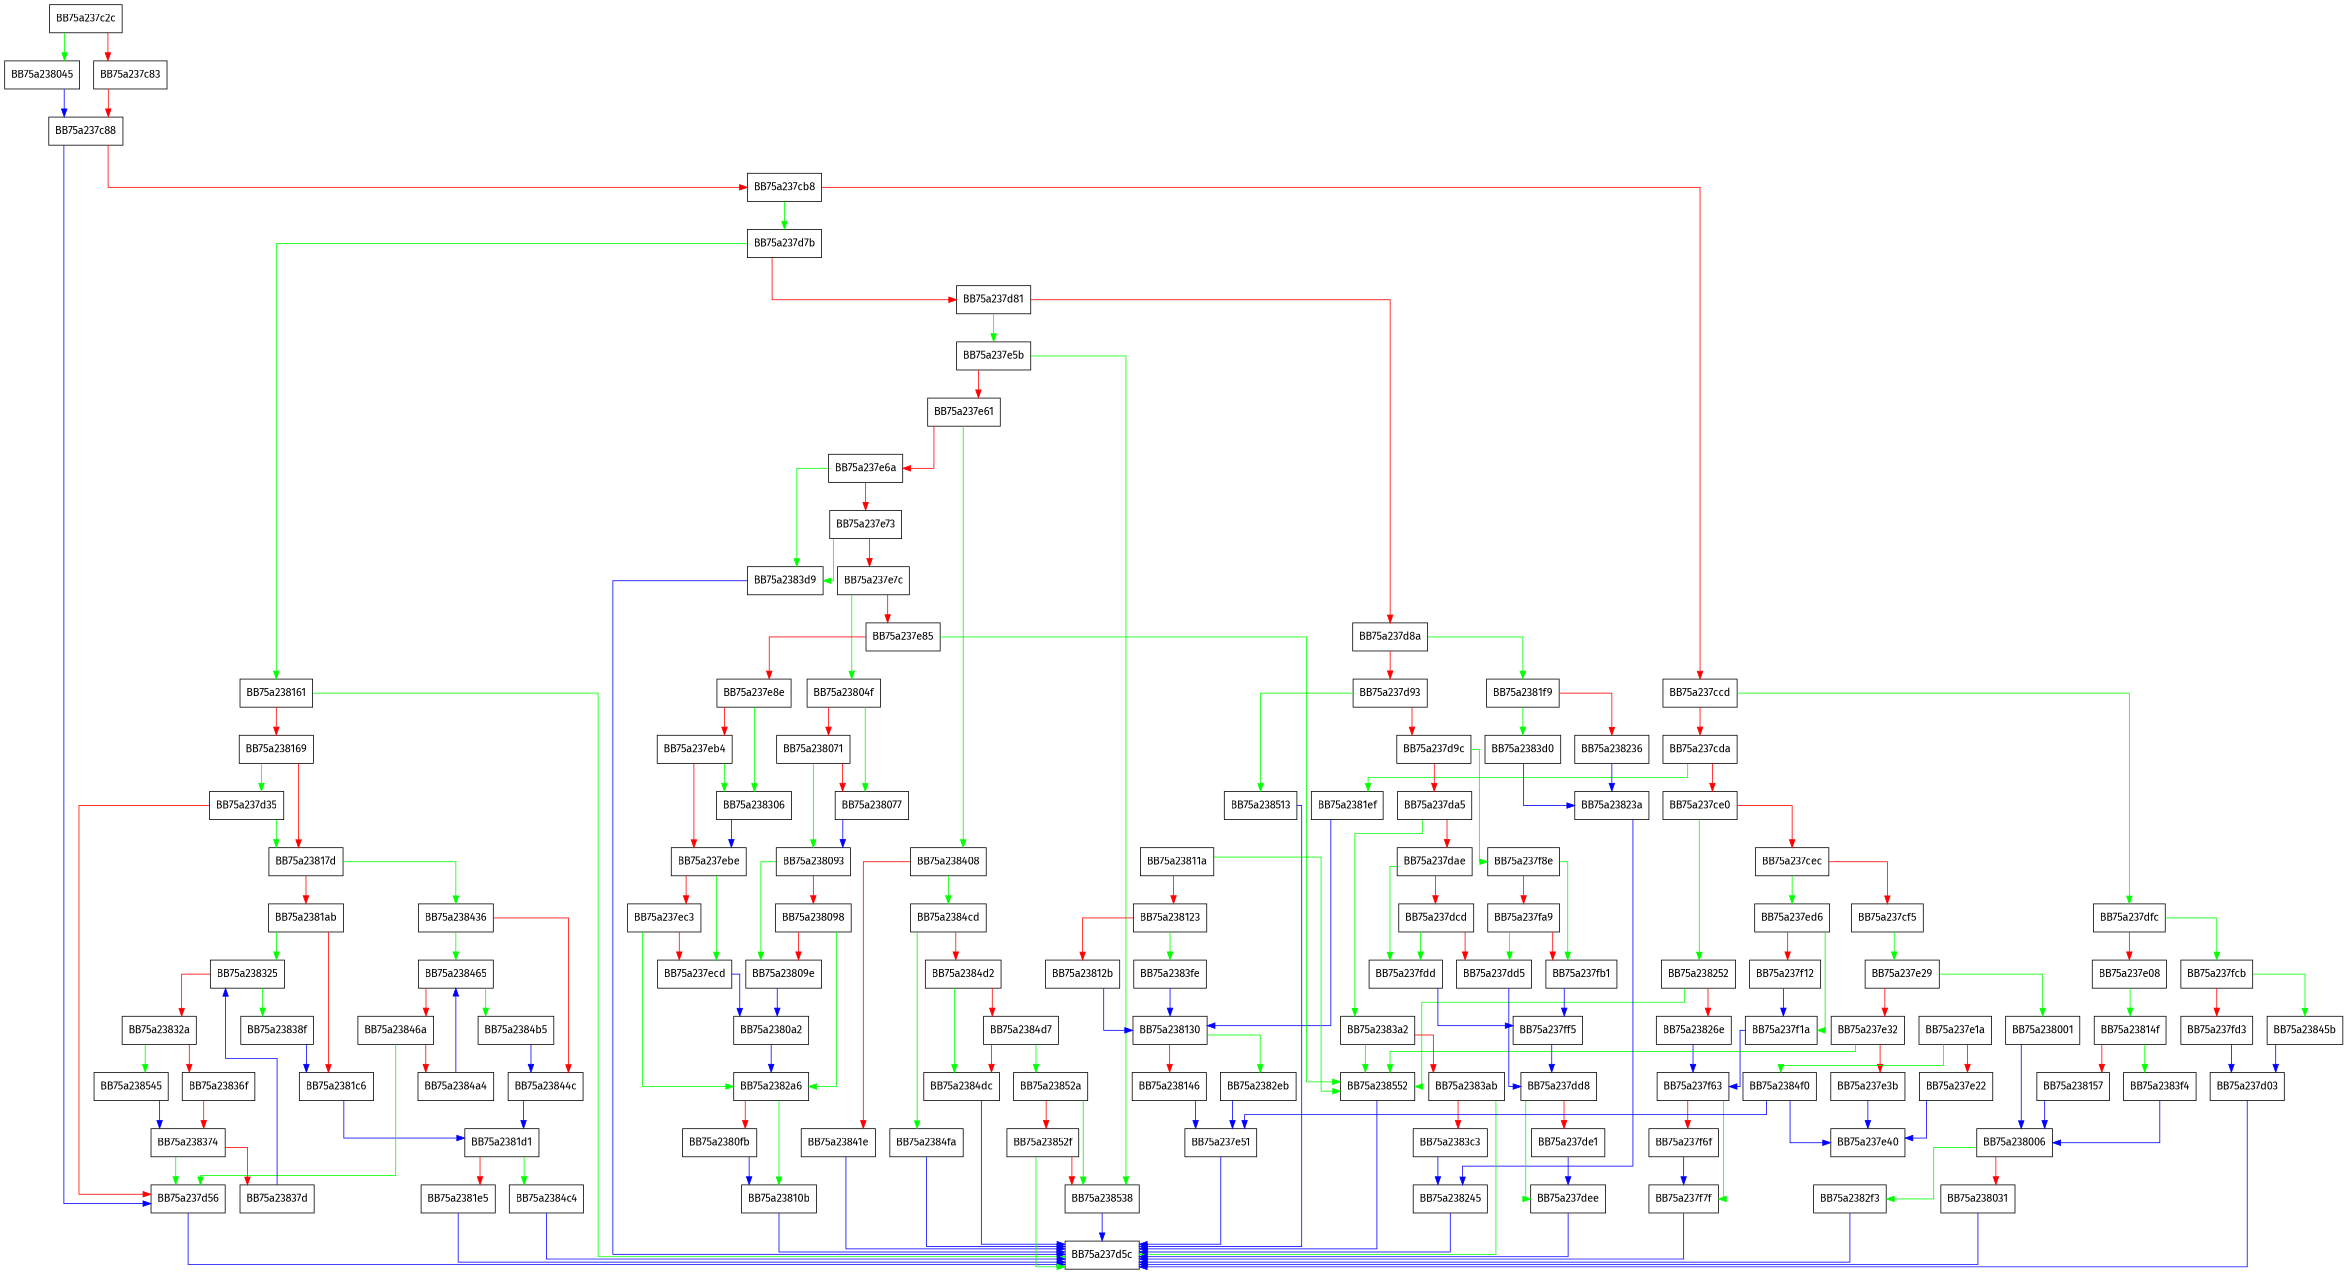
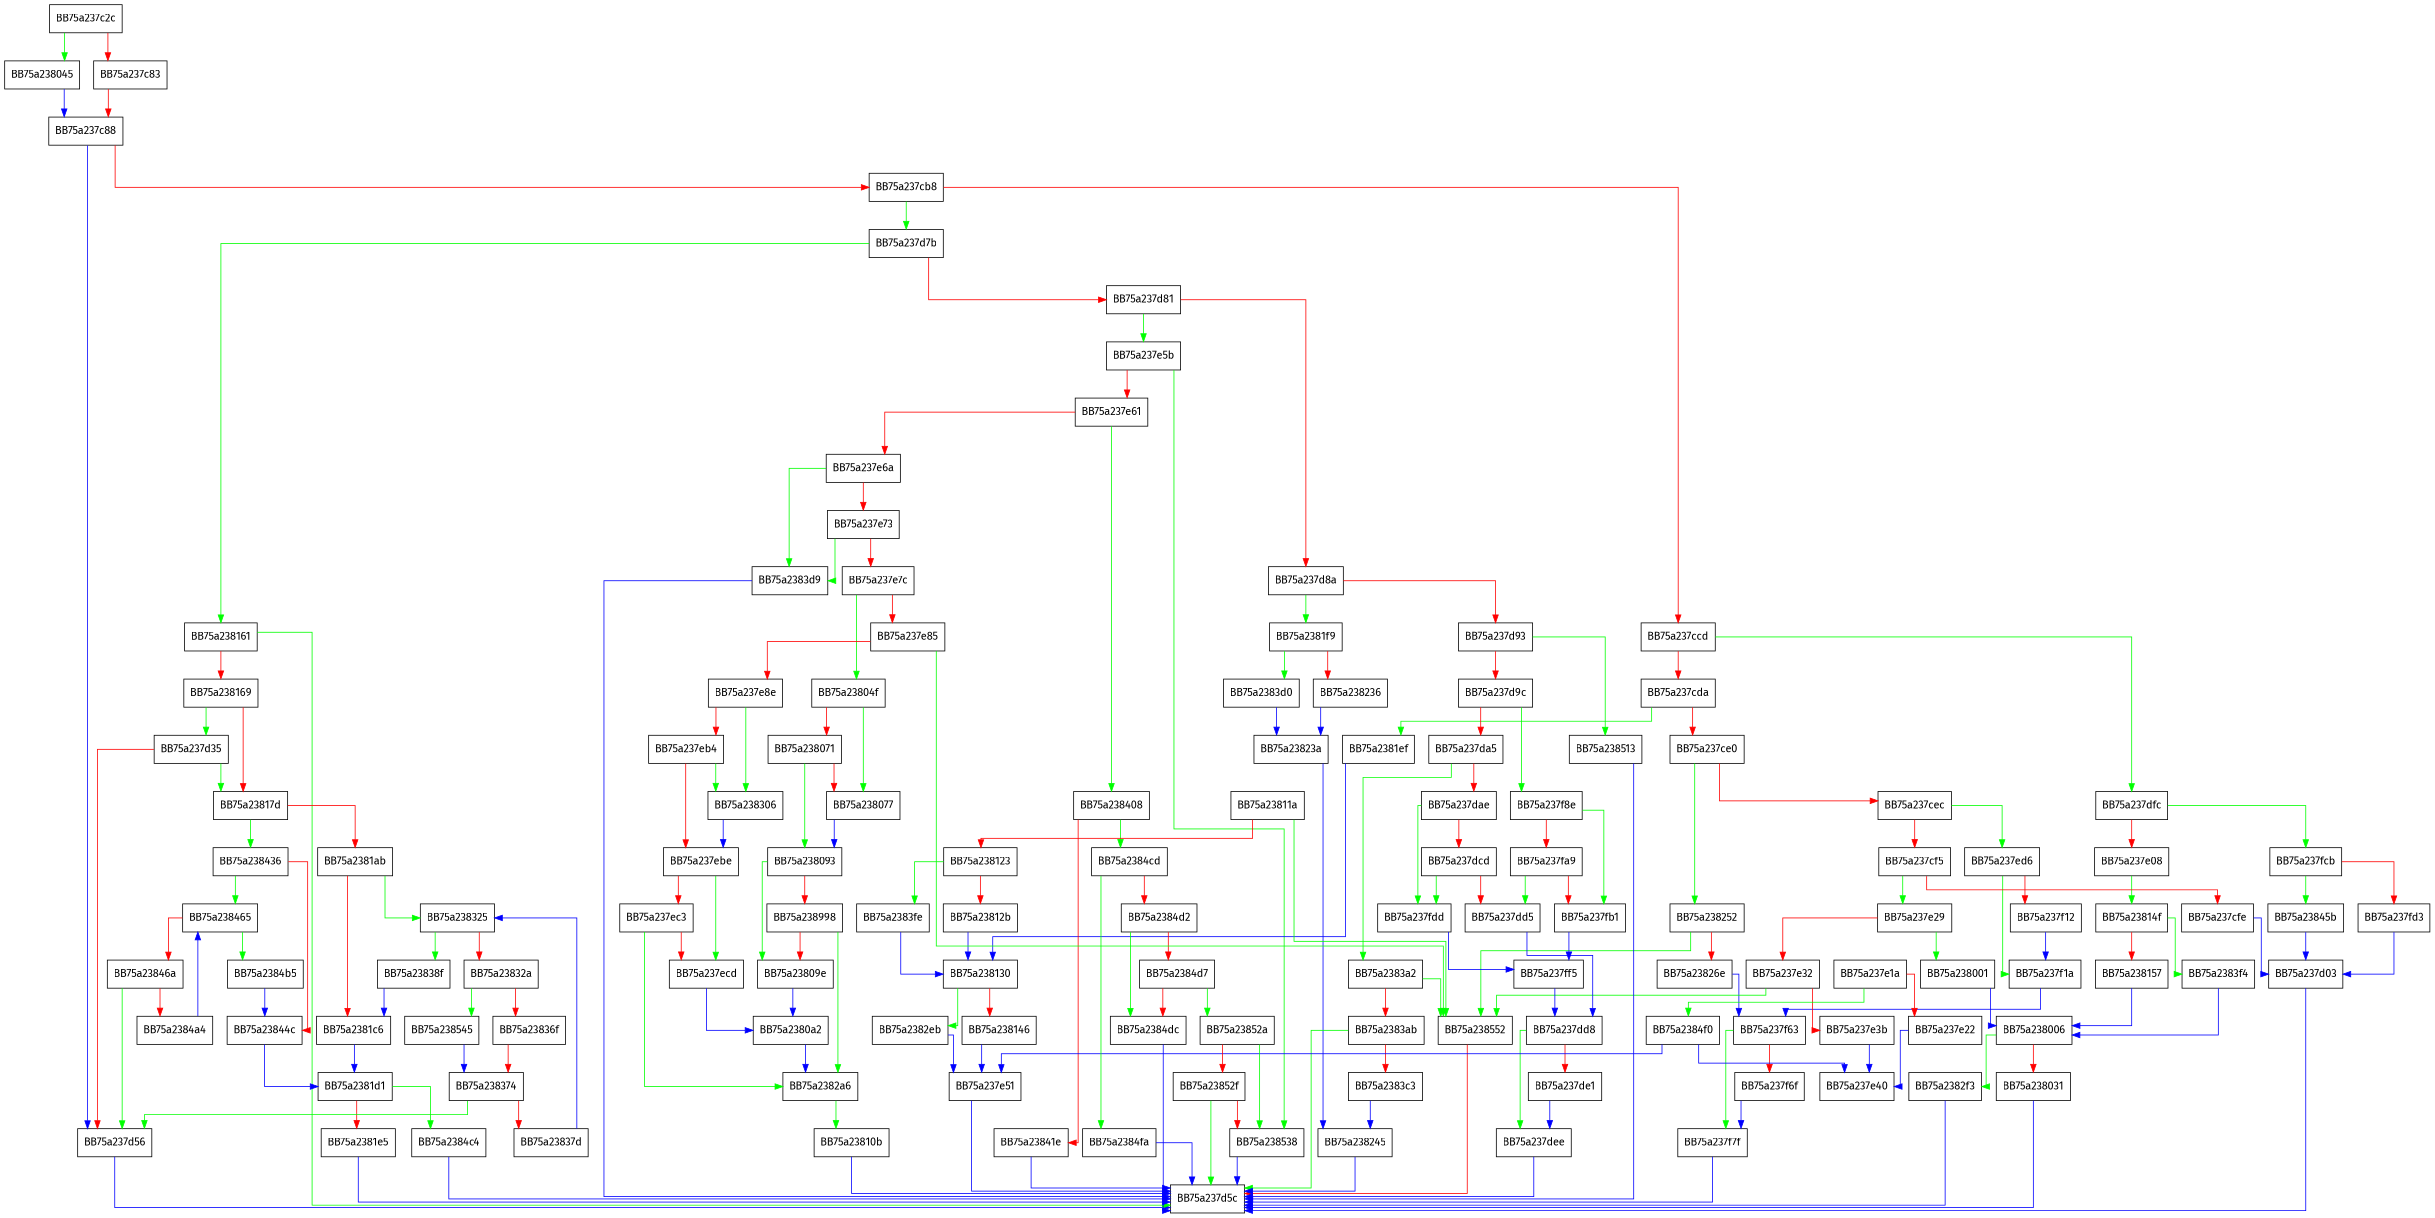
node "BB75a238098": label "BB75a238098" -> "BB75a238998"
node "BB75a237cfe": added
node "BB75a2380fb": removed
edge "BB75a238552" -> "BB75a237d5c": color blue -> red
